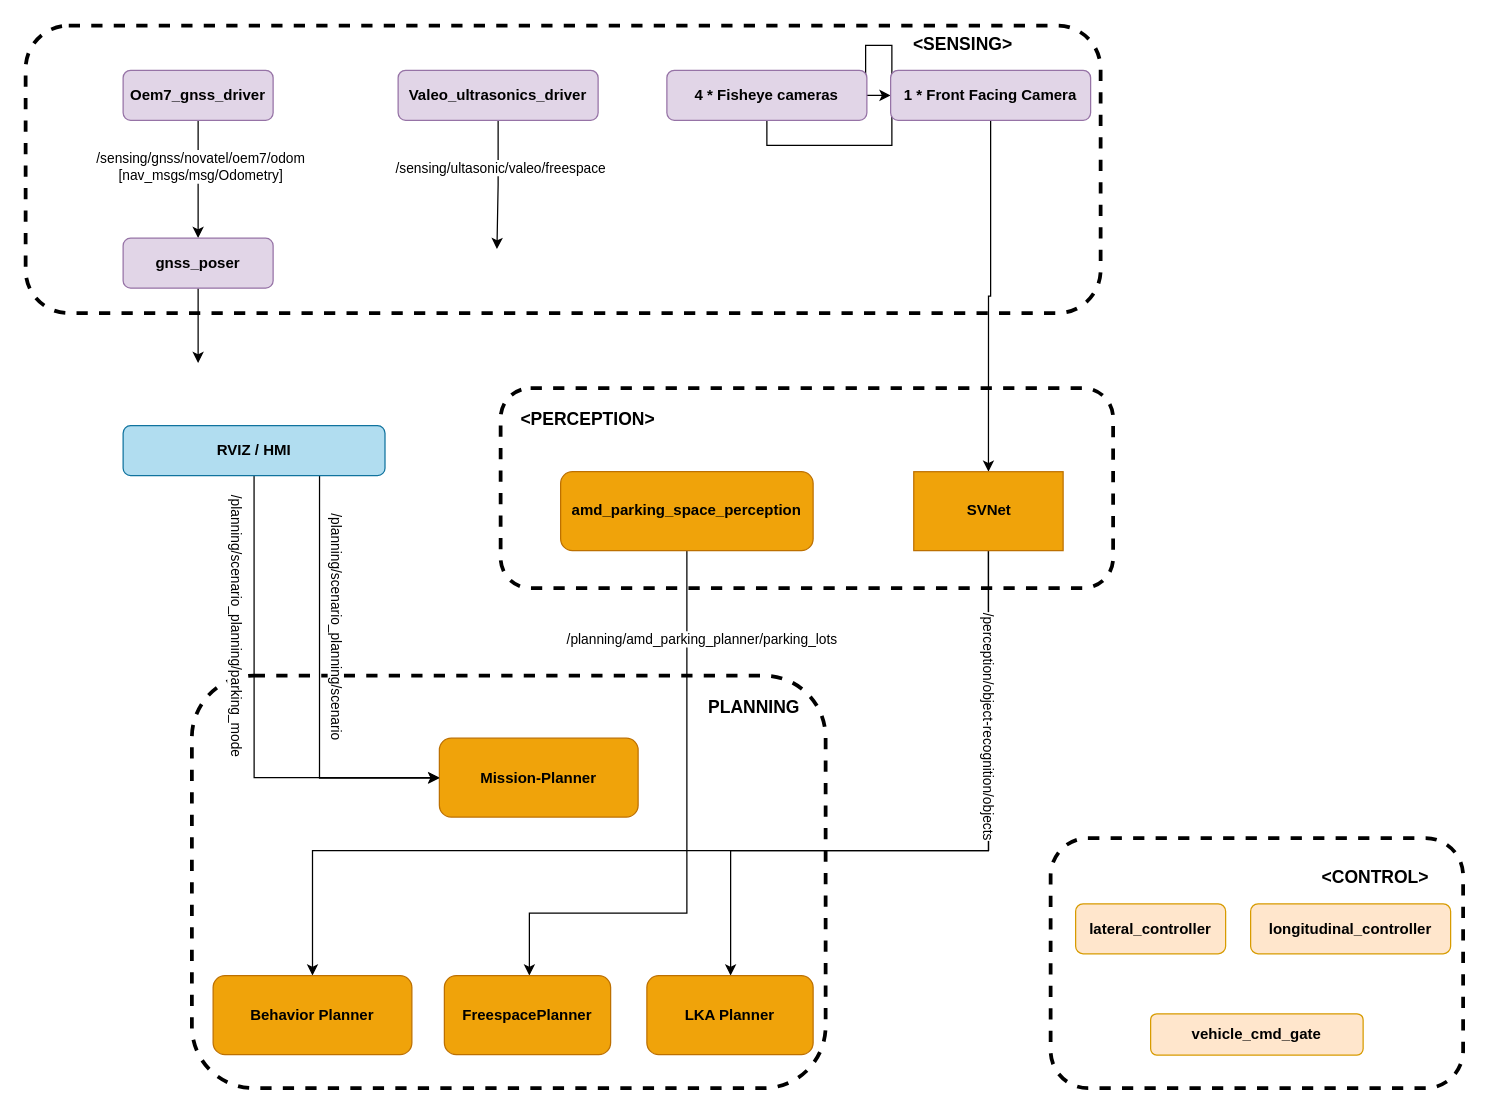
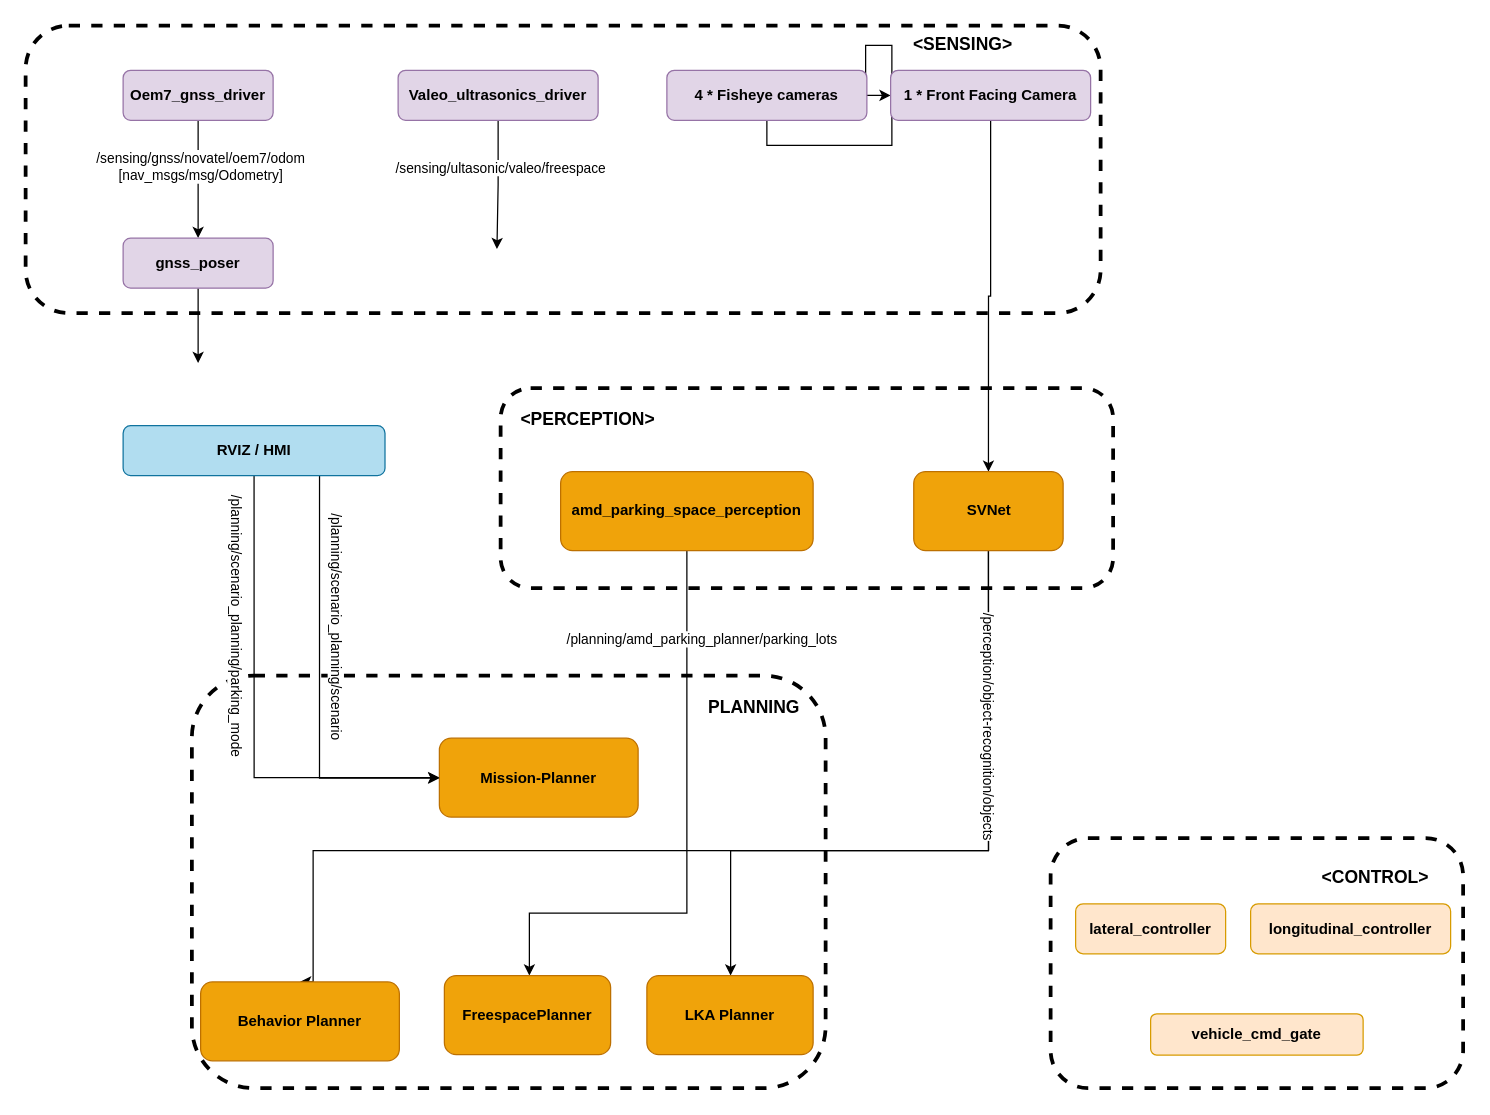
node "SVNet": shape rectangle -> rounded rectangle
node "Behavior Planner": moved (313, 1015) -> (300, 1021)
